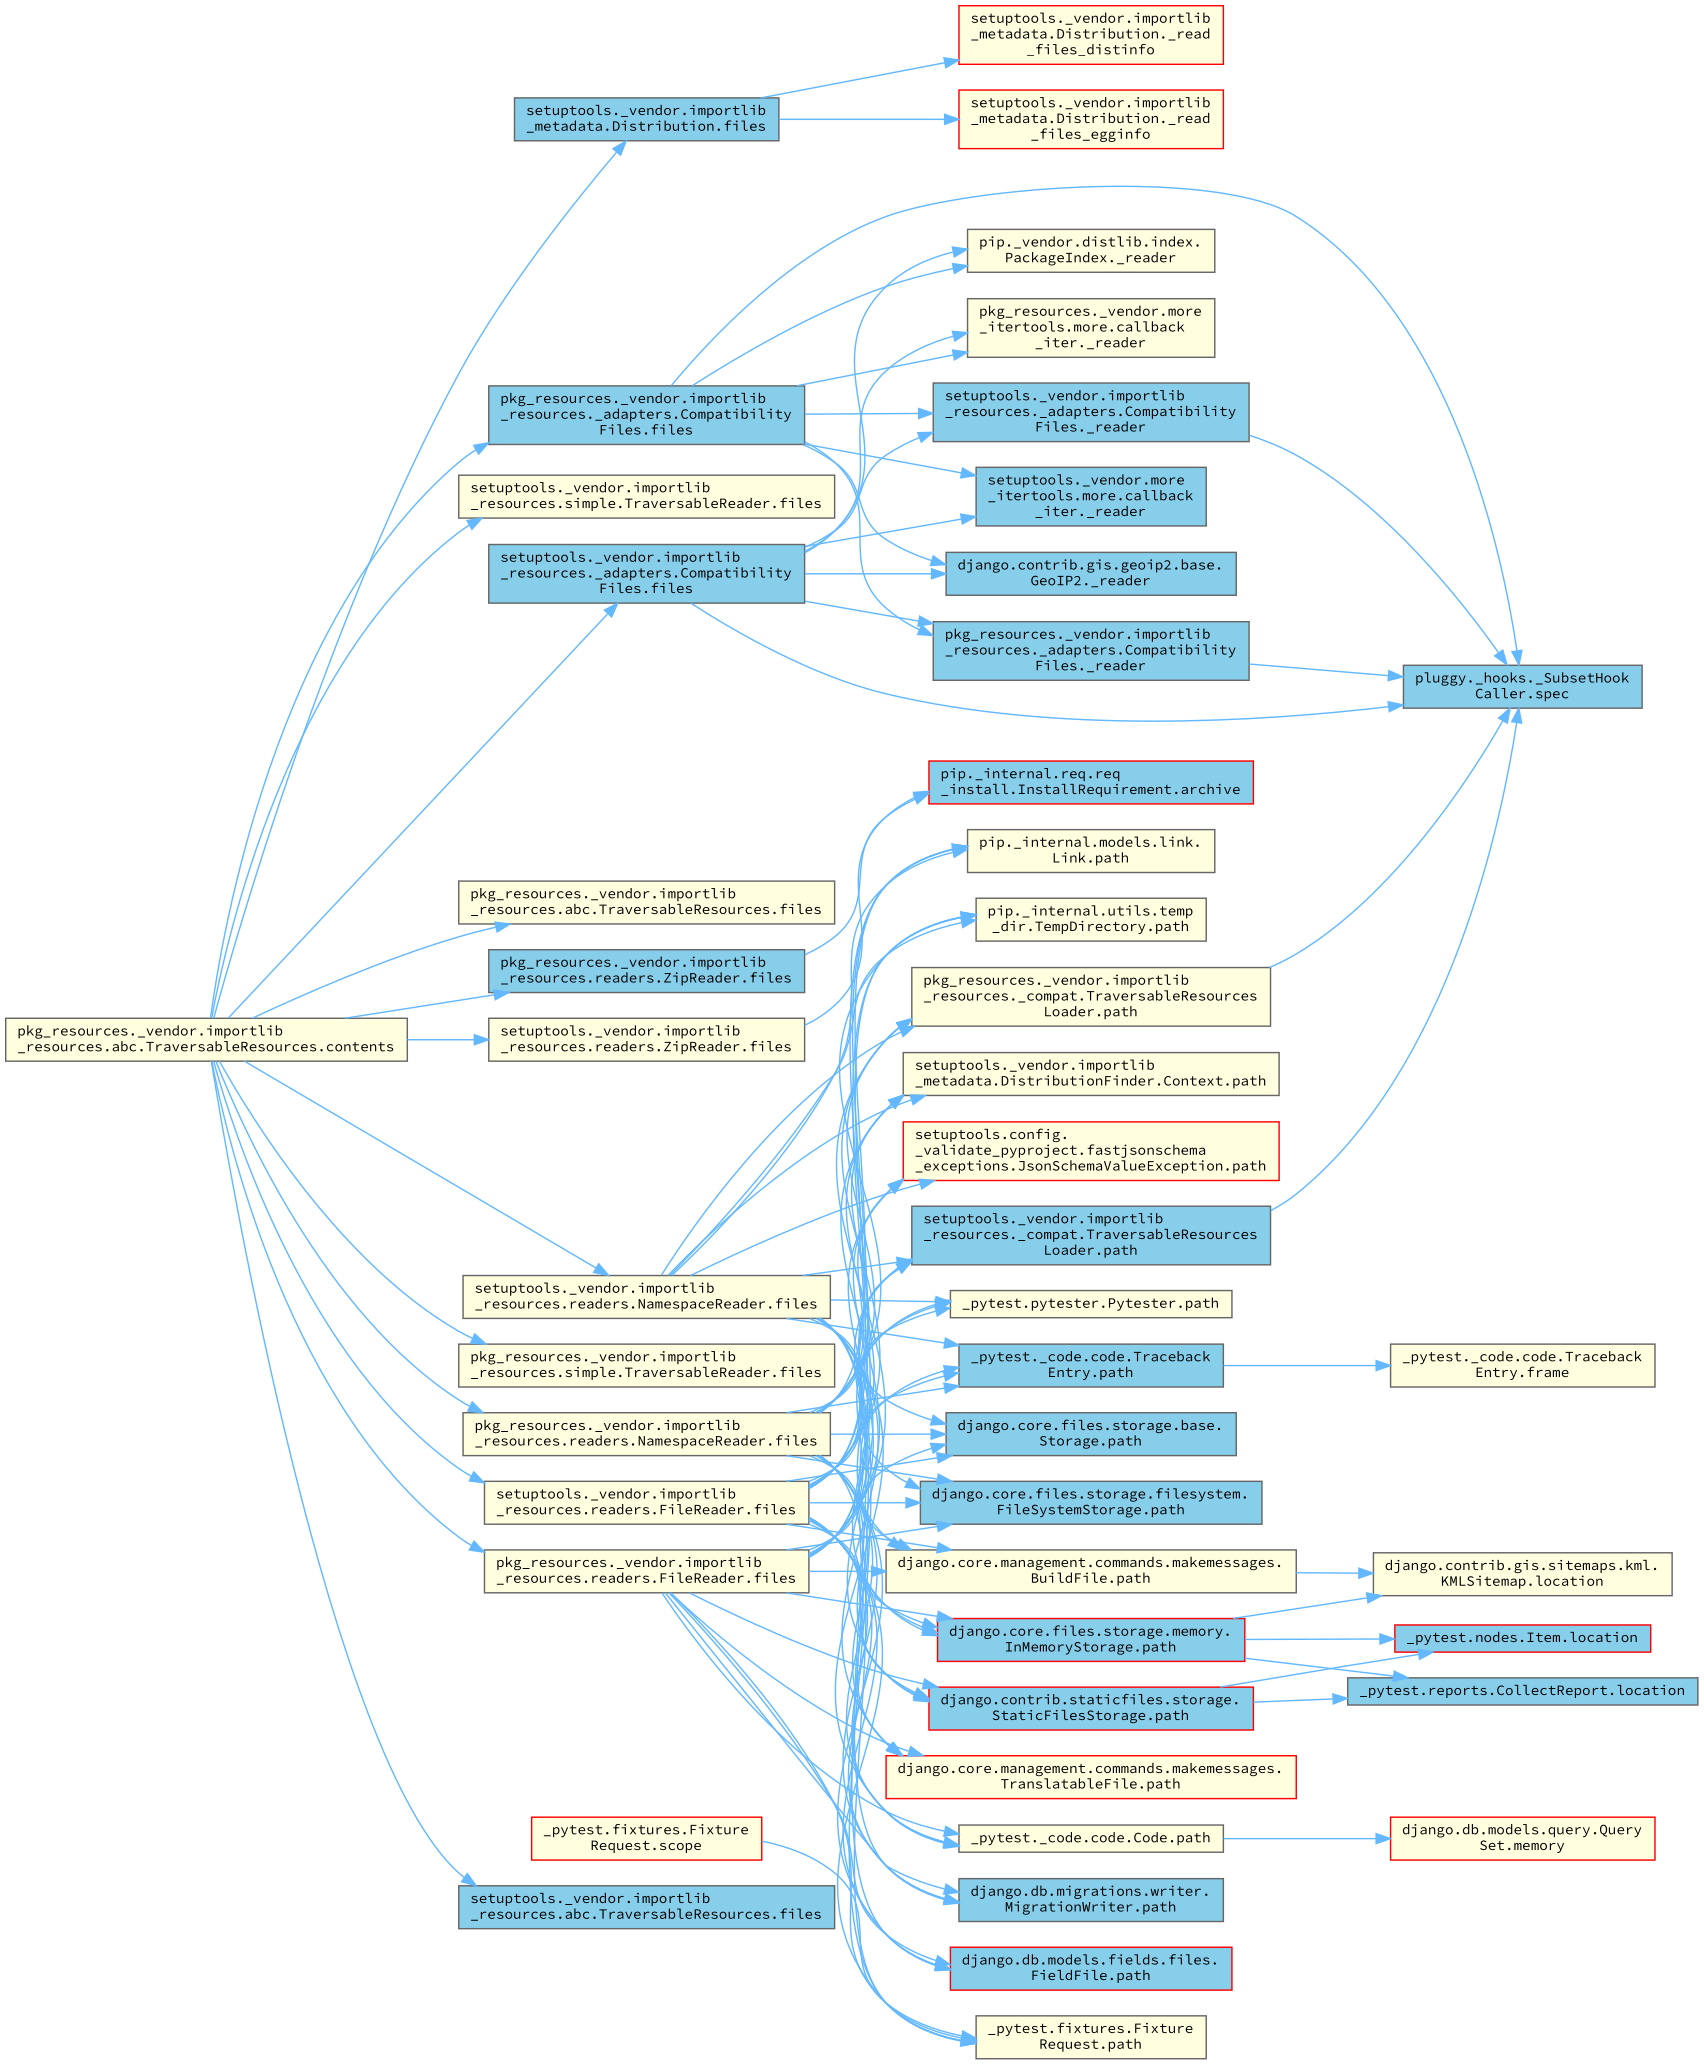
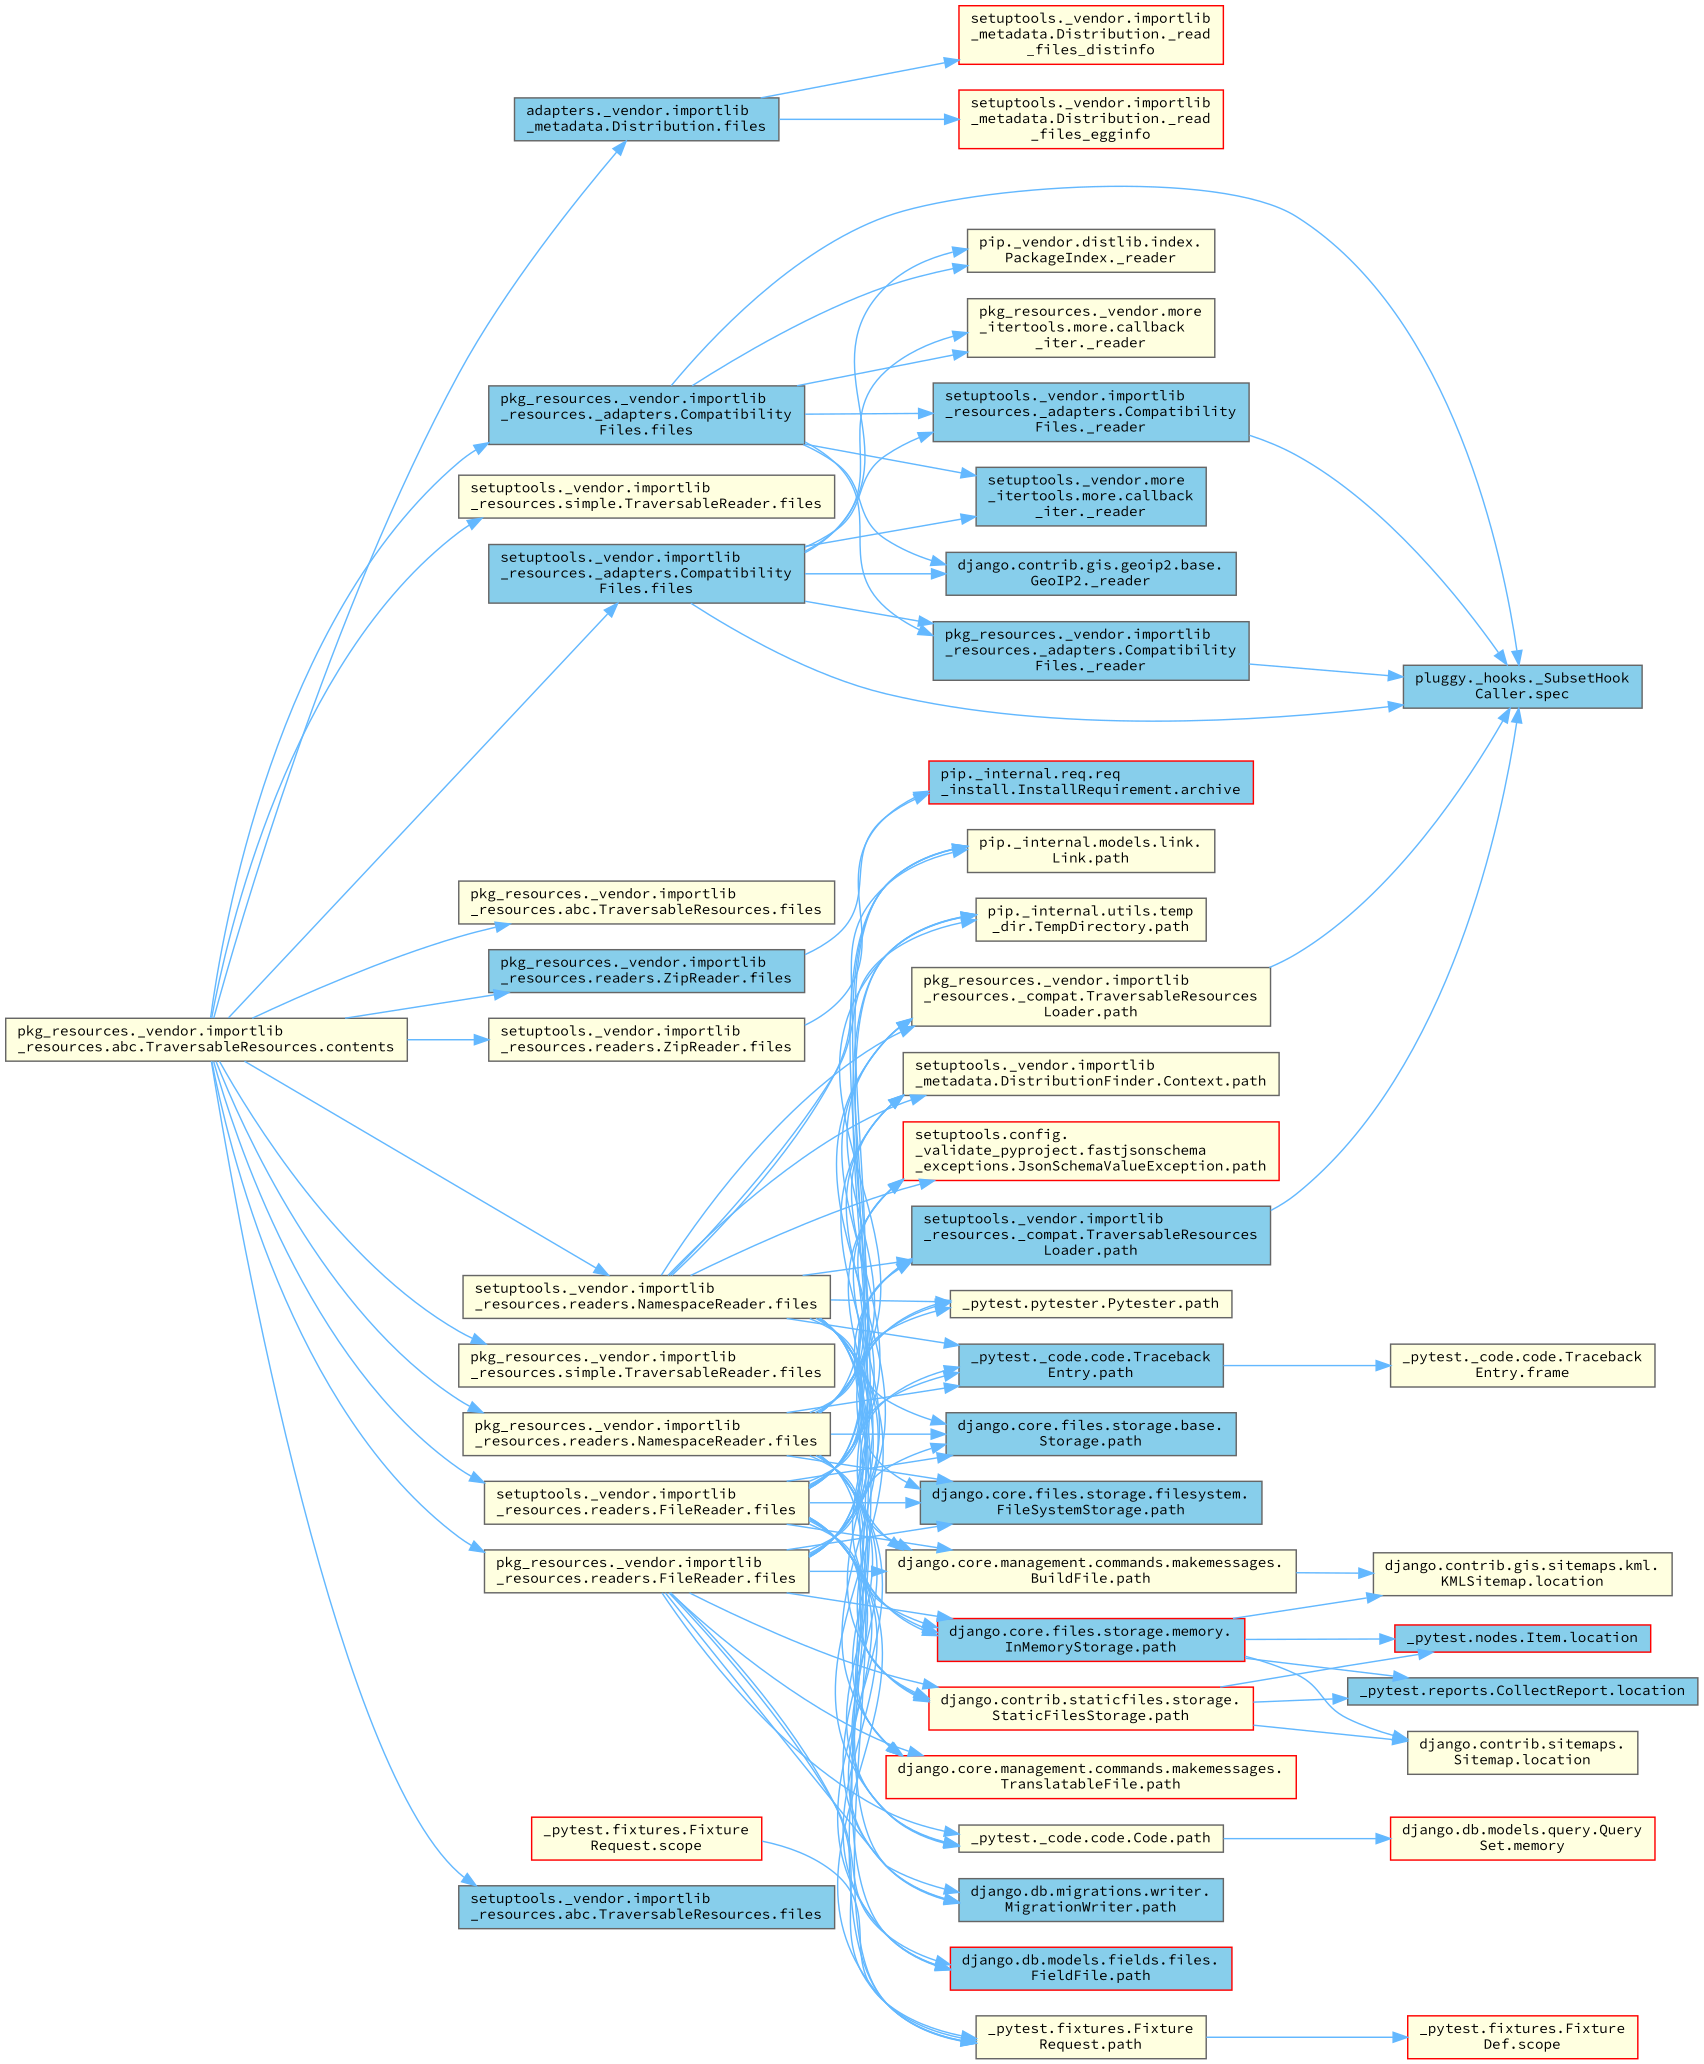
node "setuptools._vendor.importlib _metadata.Distribution.files": label "setuptools._vendor.importlib _metadata.Distribution.files" -> "adapters._vendor.importlib _metadata.Distribution.files"
node "django.contrib.staticfiles.storage. StaticFilesStorage.path": fillcolor skyblue -> lightyellow
node "django.contrib.sitemaps. Sitemap.location": added
node "_pytest.fixtures.Fixture Def.scope": added
